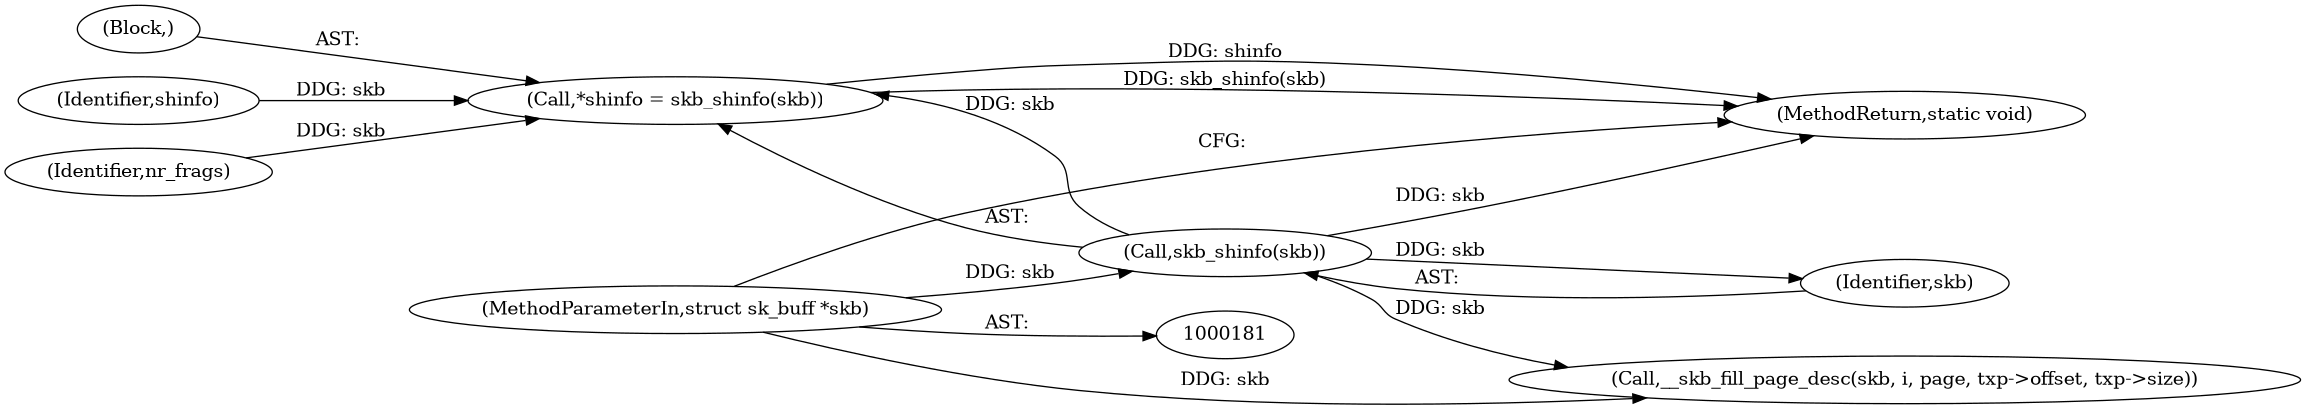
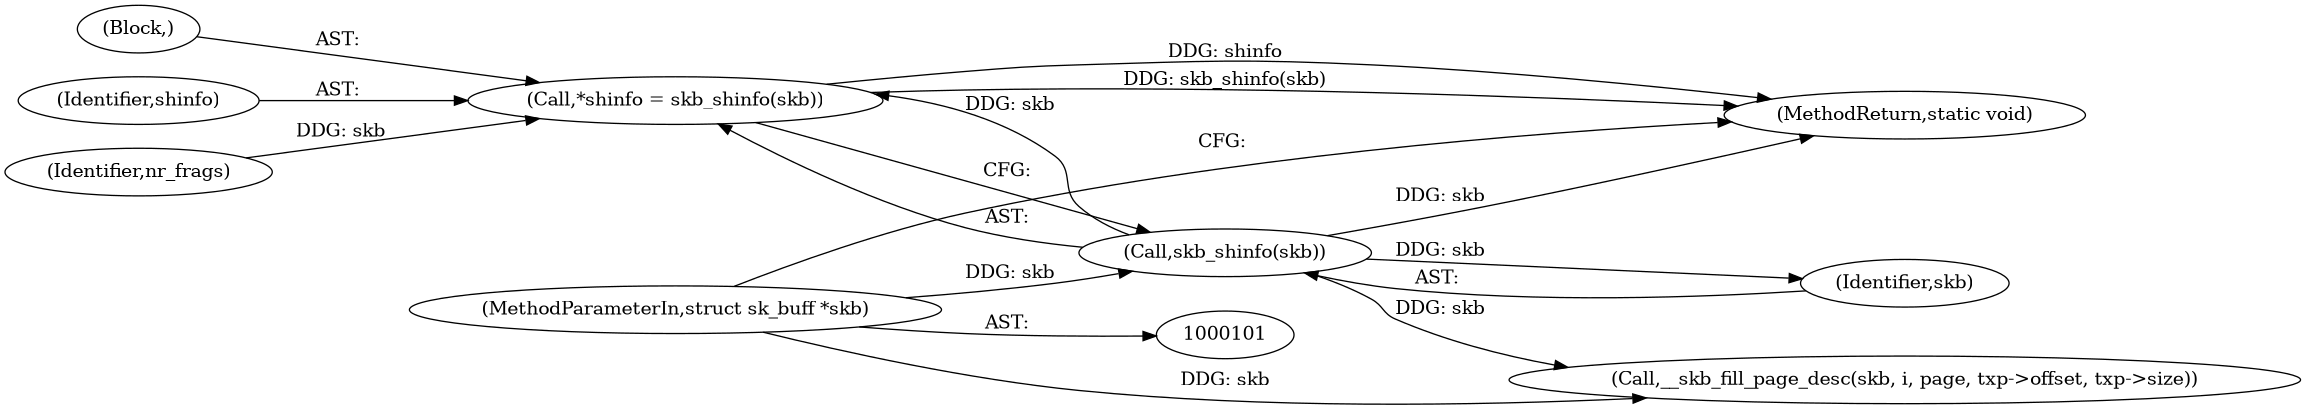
edge "(Identifier,shinfo)" -> "(Call,*shinfo = skb_shinfo(skb))": label "DDG: skb" -> "AST: "
edge "(Call,*shinfo = skb_shinfo(skb))" -> "(Call,skb_shinfo(skb))": added, label "CFG:"
node "1000181": label "1000181" -> "1000101"
